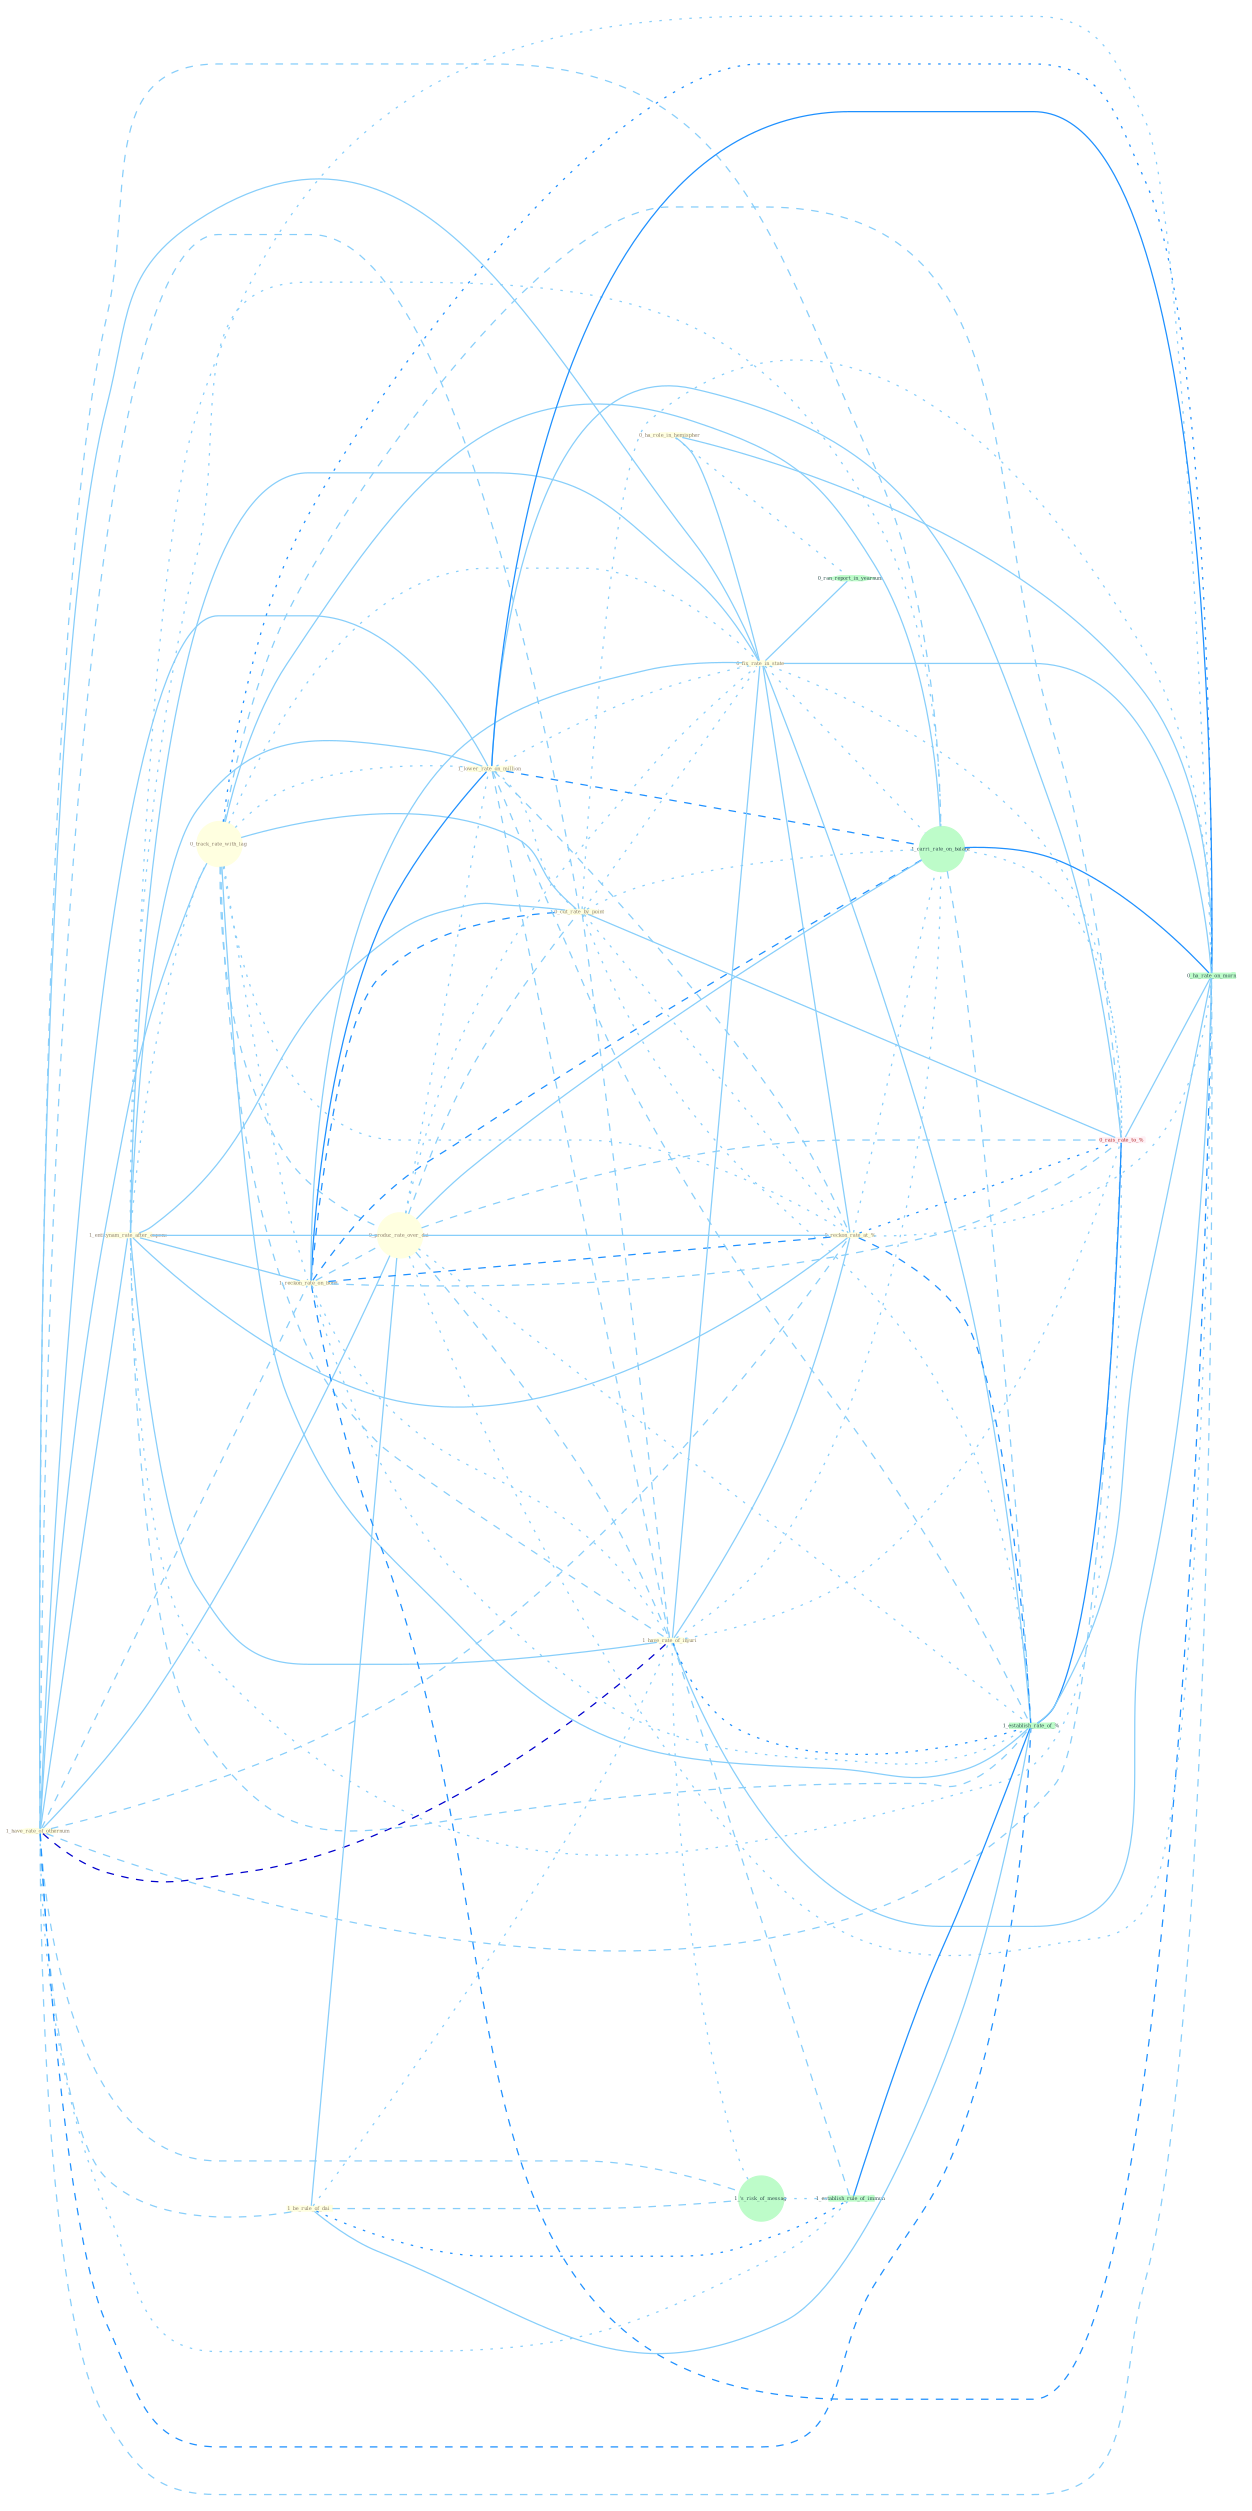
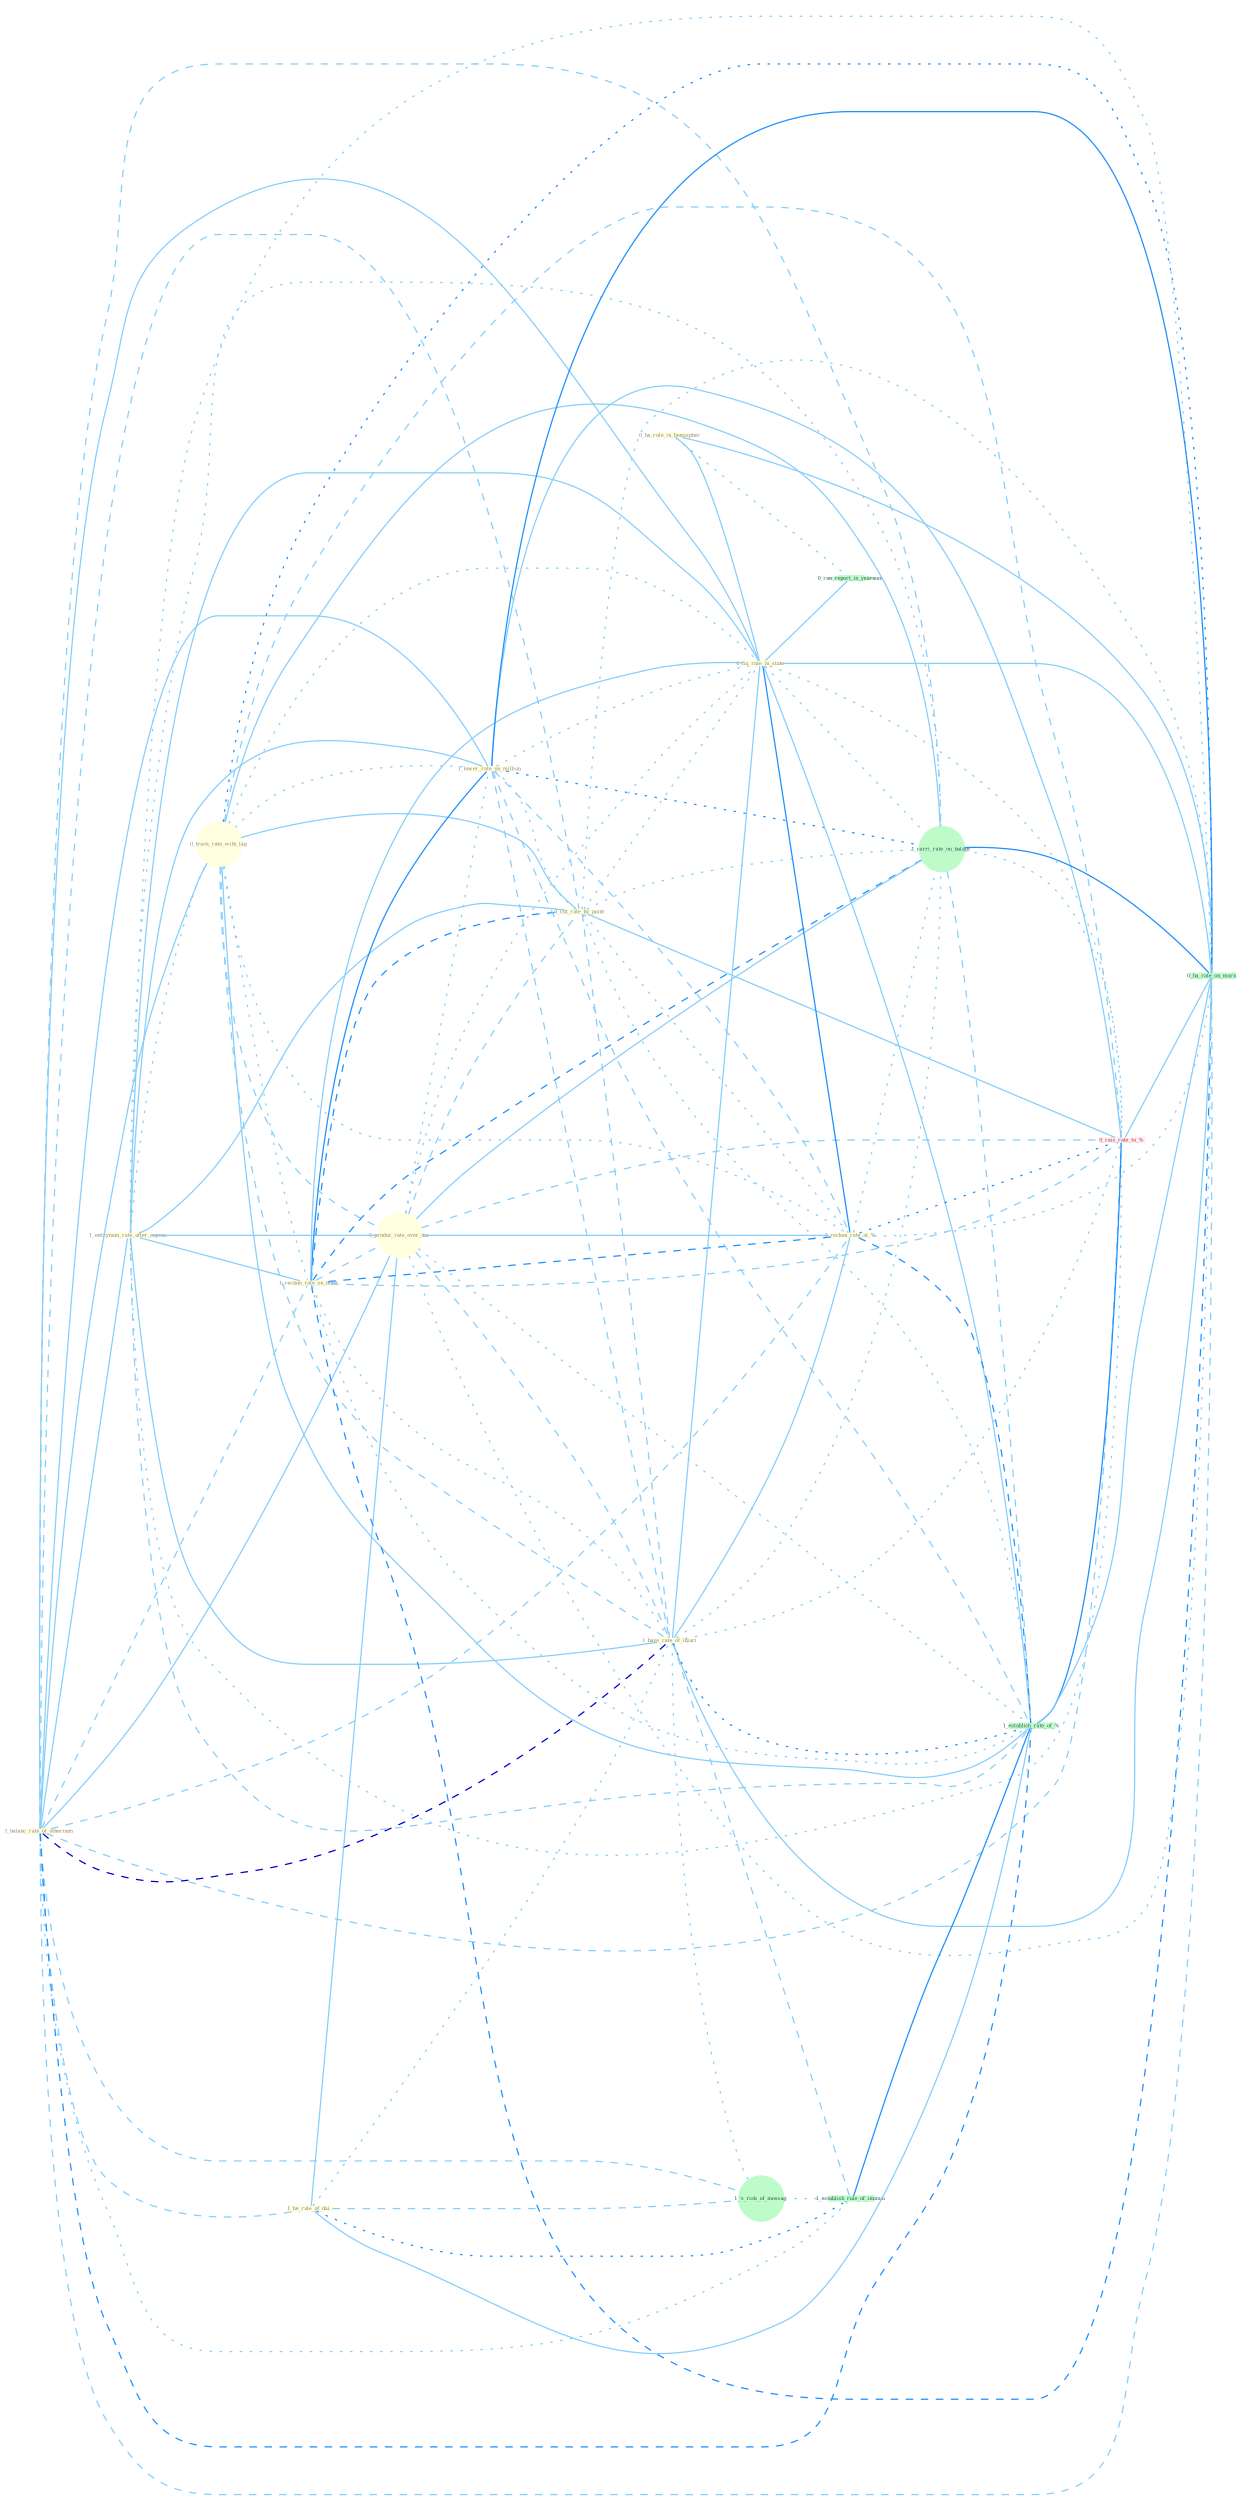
edge "1_lower_rate_on_million" -- "1_carri_rate_on_balanc": style dashed -> dotted
edge "0_fix_rate_in_state" -- "0_reckon_rate_at_%": color #87cefa -> #1e90ff
edge "1_entitynam_rate_after_expens" -- "0_reckon_rate_at_%": removed
node "1_have_rate_of_othernum": label "1_have_rate_of_othernum" -> "1_balanc_rate_of_othernum"
